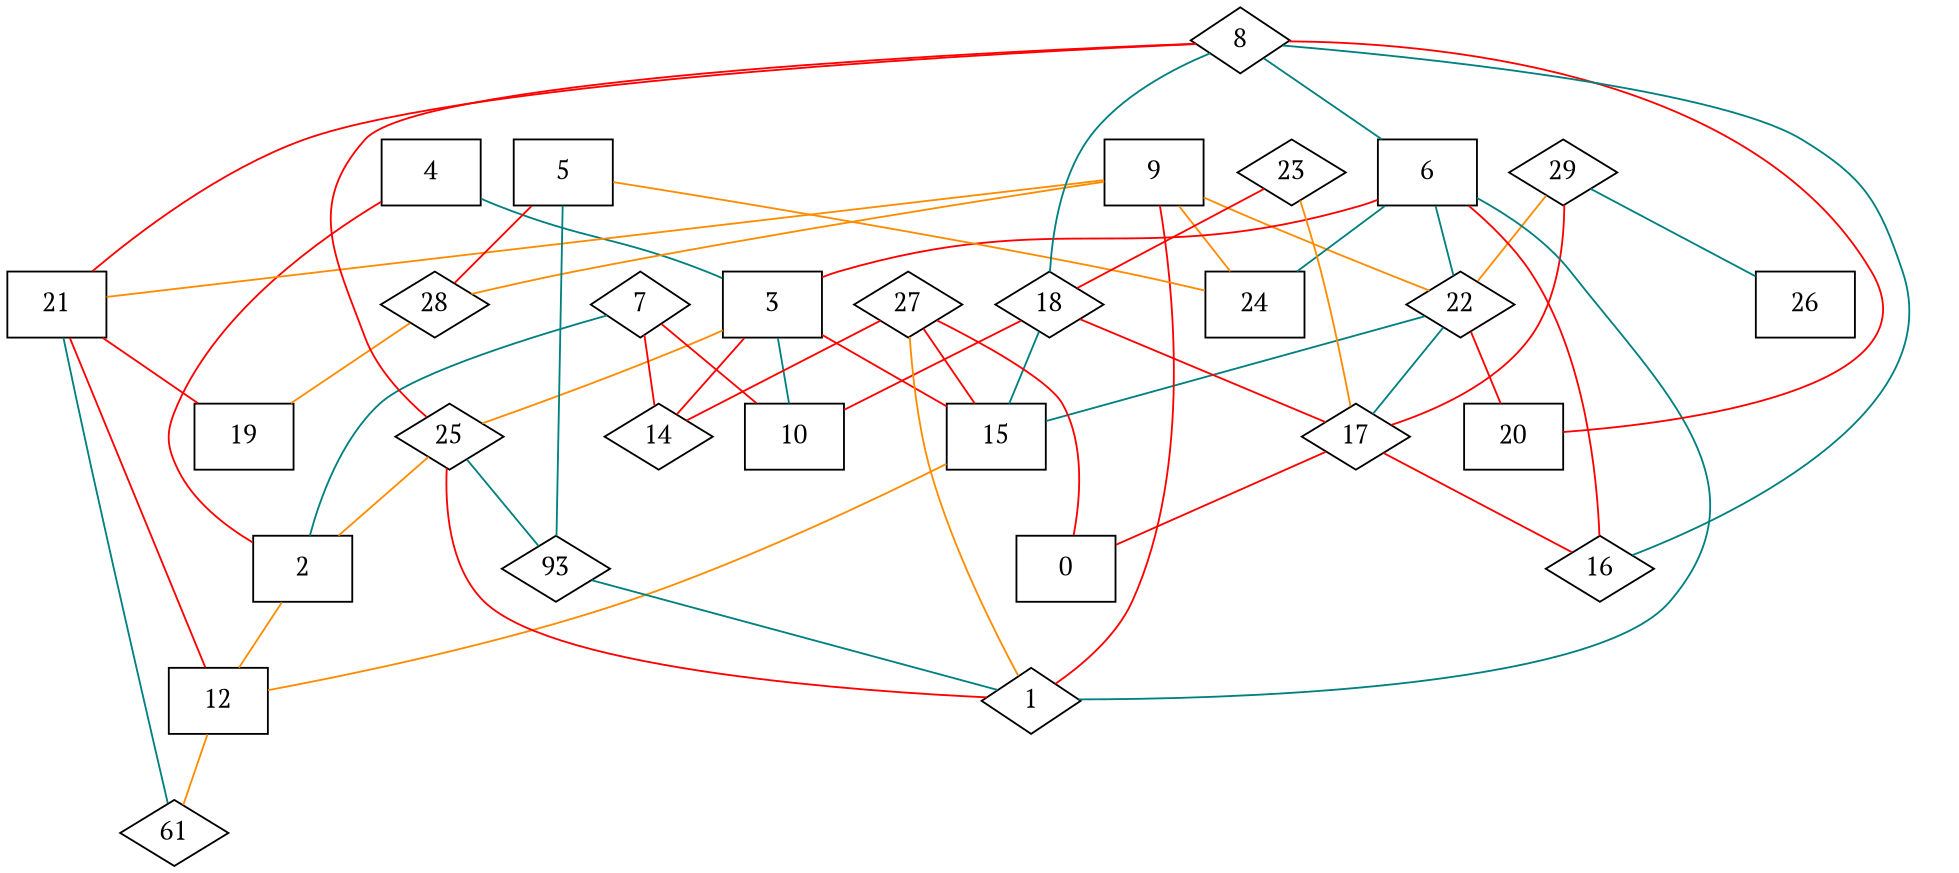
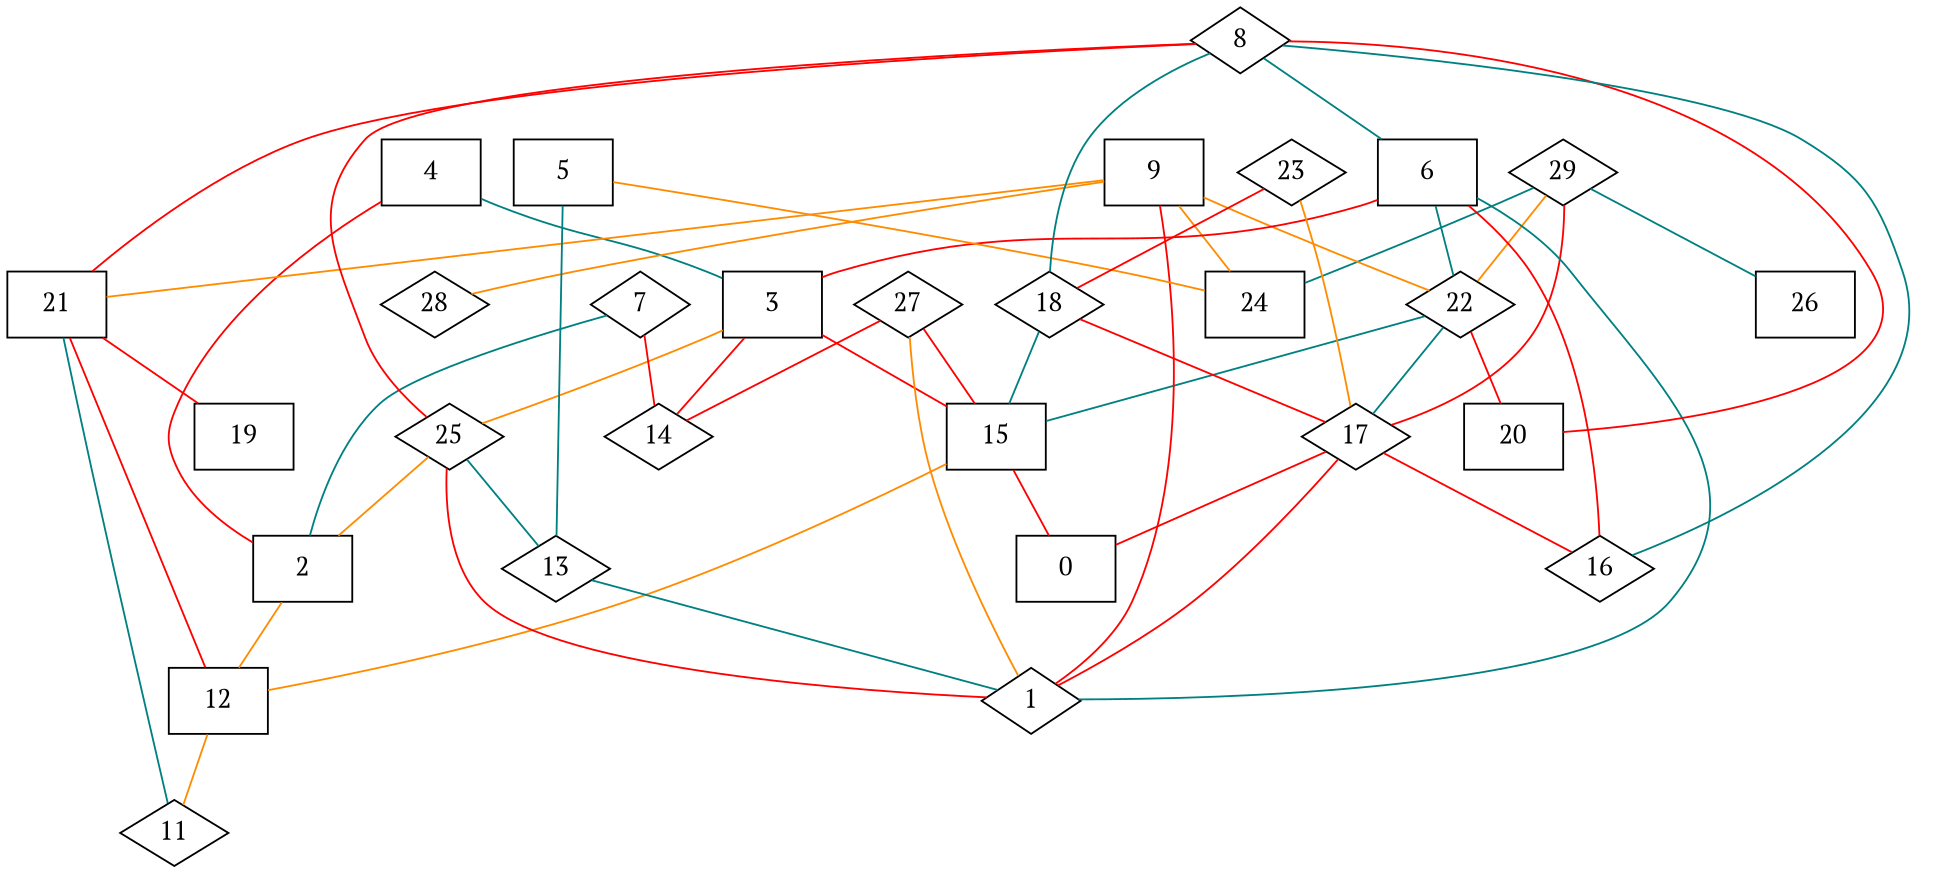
edge "5" -- "28": removed
edge "6" -- "24": now "29" -- "24"
edge "28" -- "19": removed
edge "27" -- "0": now "15" -- "0"
node "10": removed
node "93": label "93" -> "13"
edge "17" -- "1": added
node "61": label "61" -> "11"
